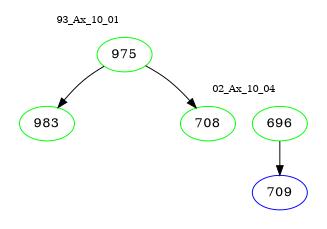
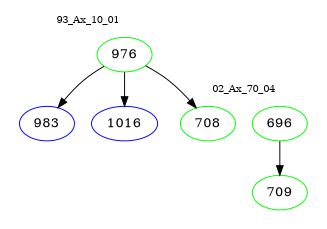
node "975": label "975" -> "976"
cluster "02_Ax_10_04": label "02_Ax_10_04" -> "02_Ax_70_04"
node "983": color green -> blue
node "1016": added
node "709": color blue -> green
